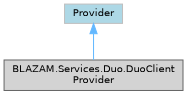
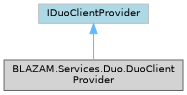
node "Provider": label "Provider" -> "IDuoClientProvider"
